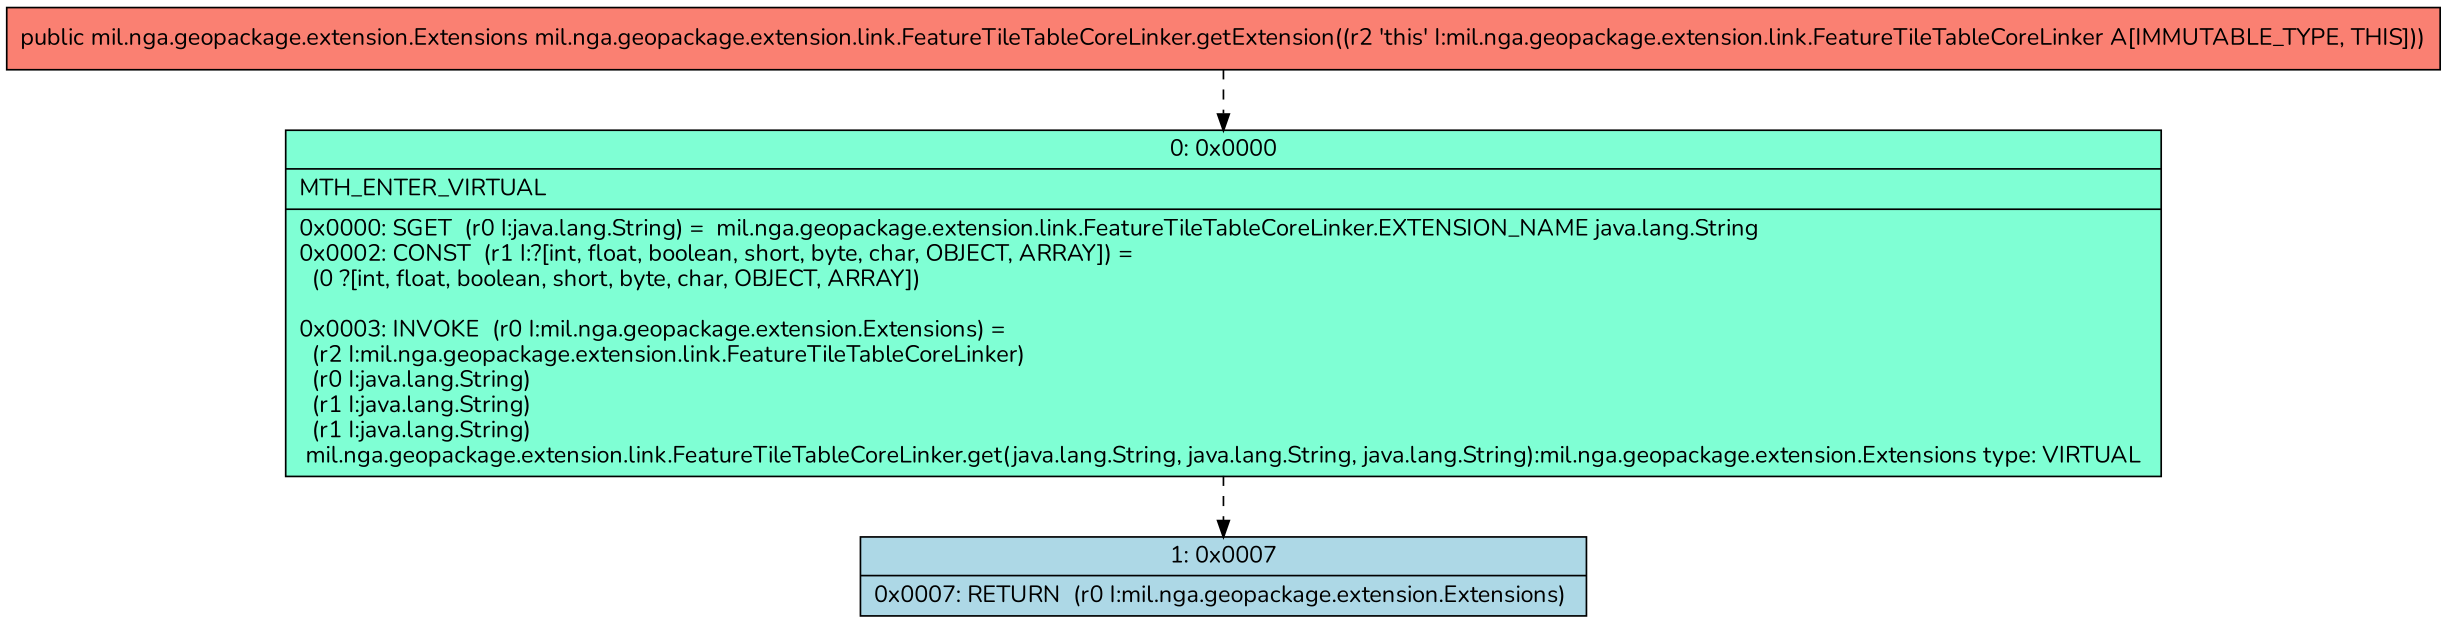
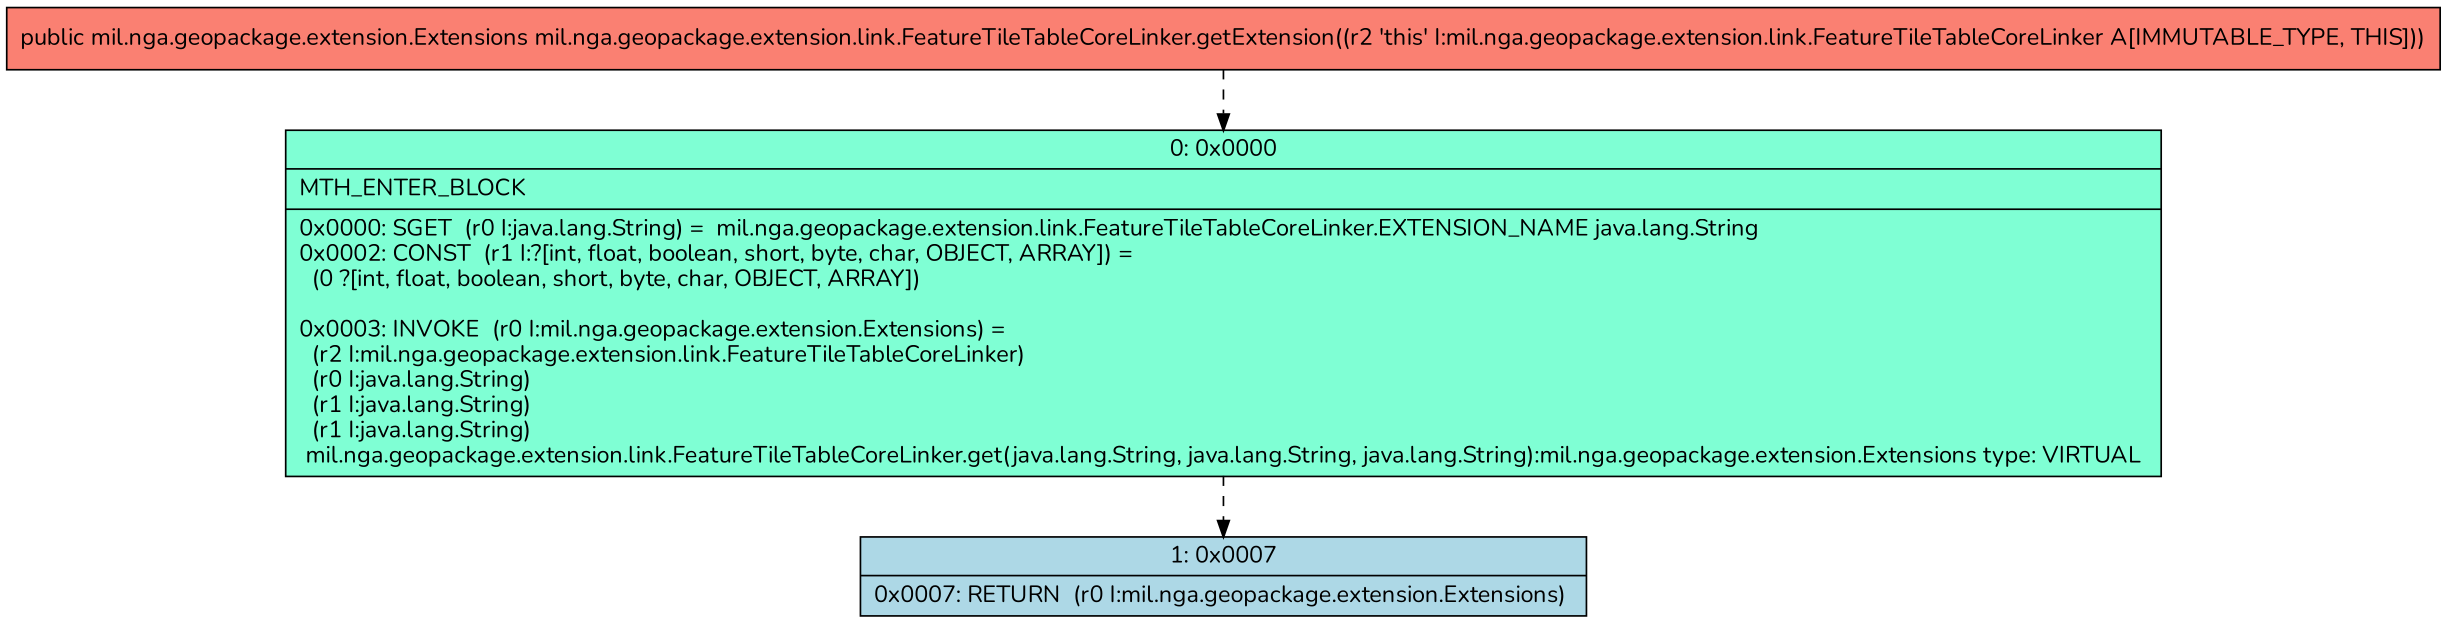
node "0: 0x0000": text "MTH_ENTER_VIRTUAL" -> "MTH_ENTER_BLOCK"
